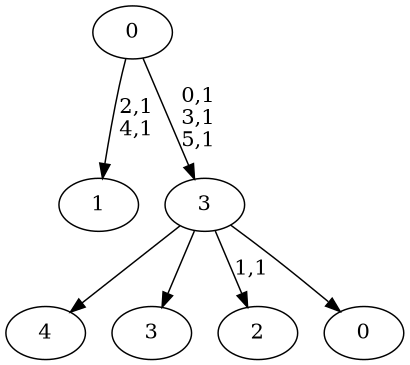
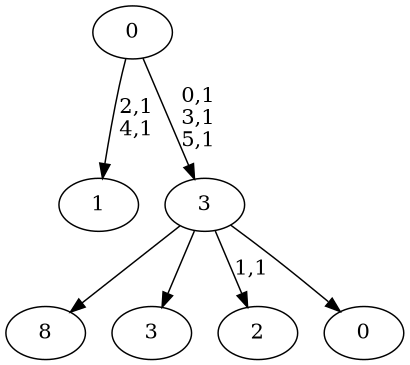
node "4": label "4" -> "8"
